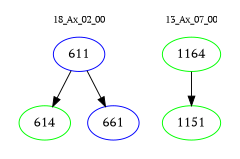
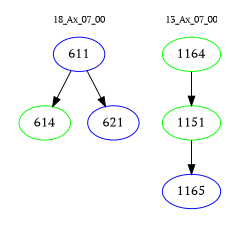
cluster "18_Ax_02_00": label "18_Ax_02_00" -> "18_Ax_07_00"
node "661": label "661" -> "621"
node "1165": added
